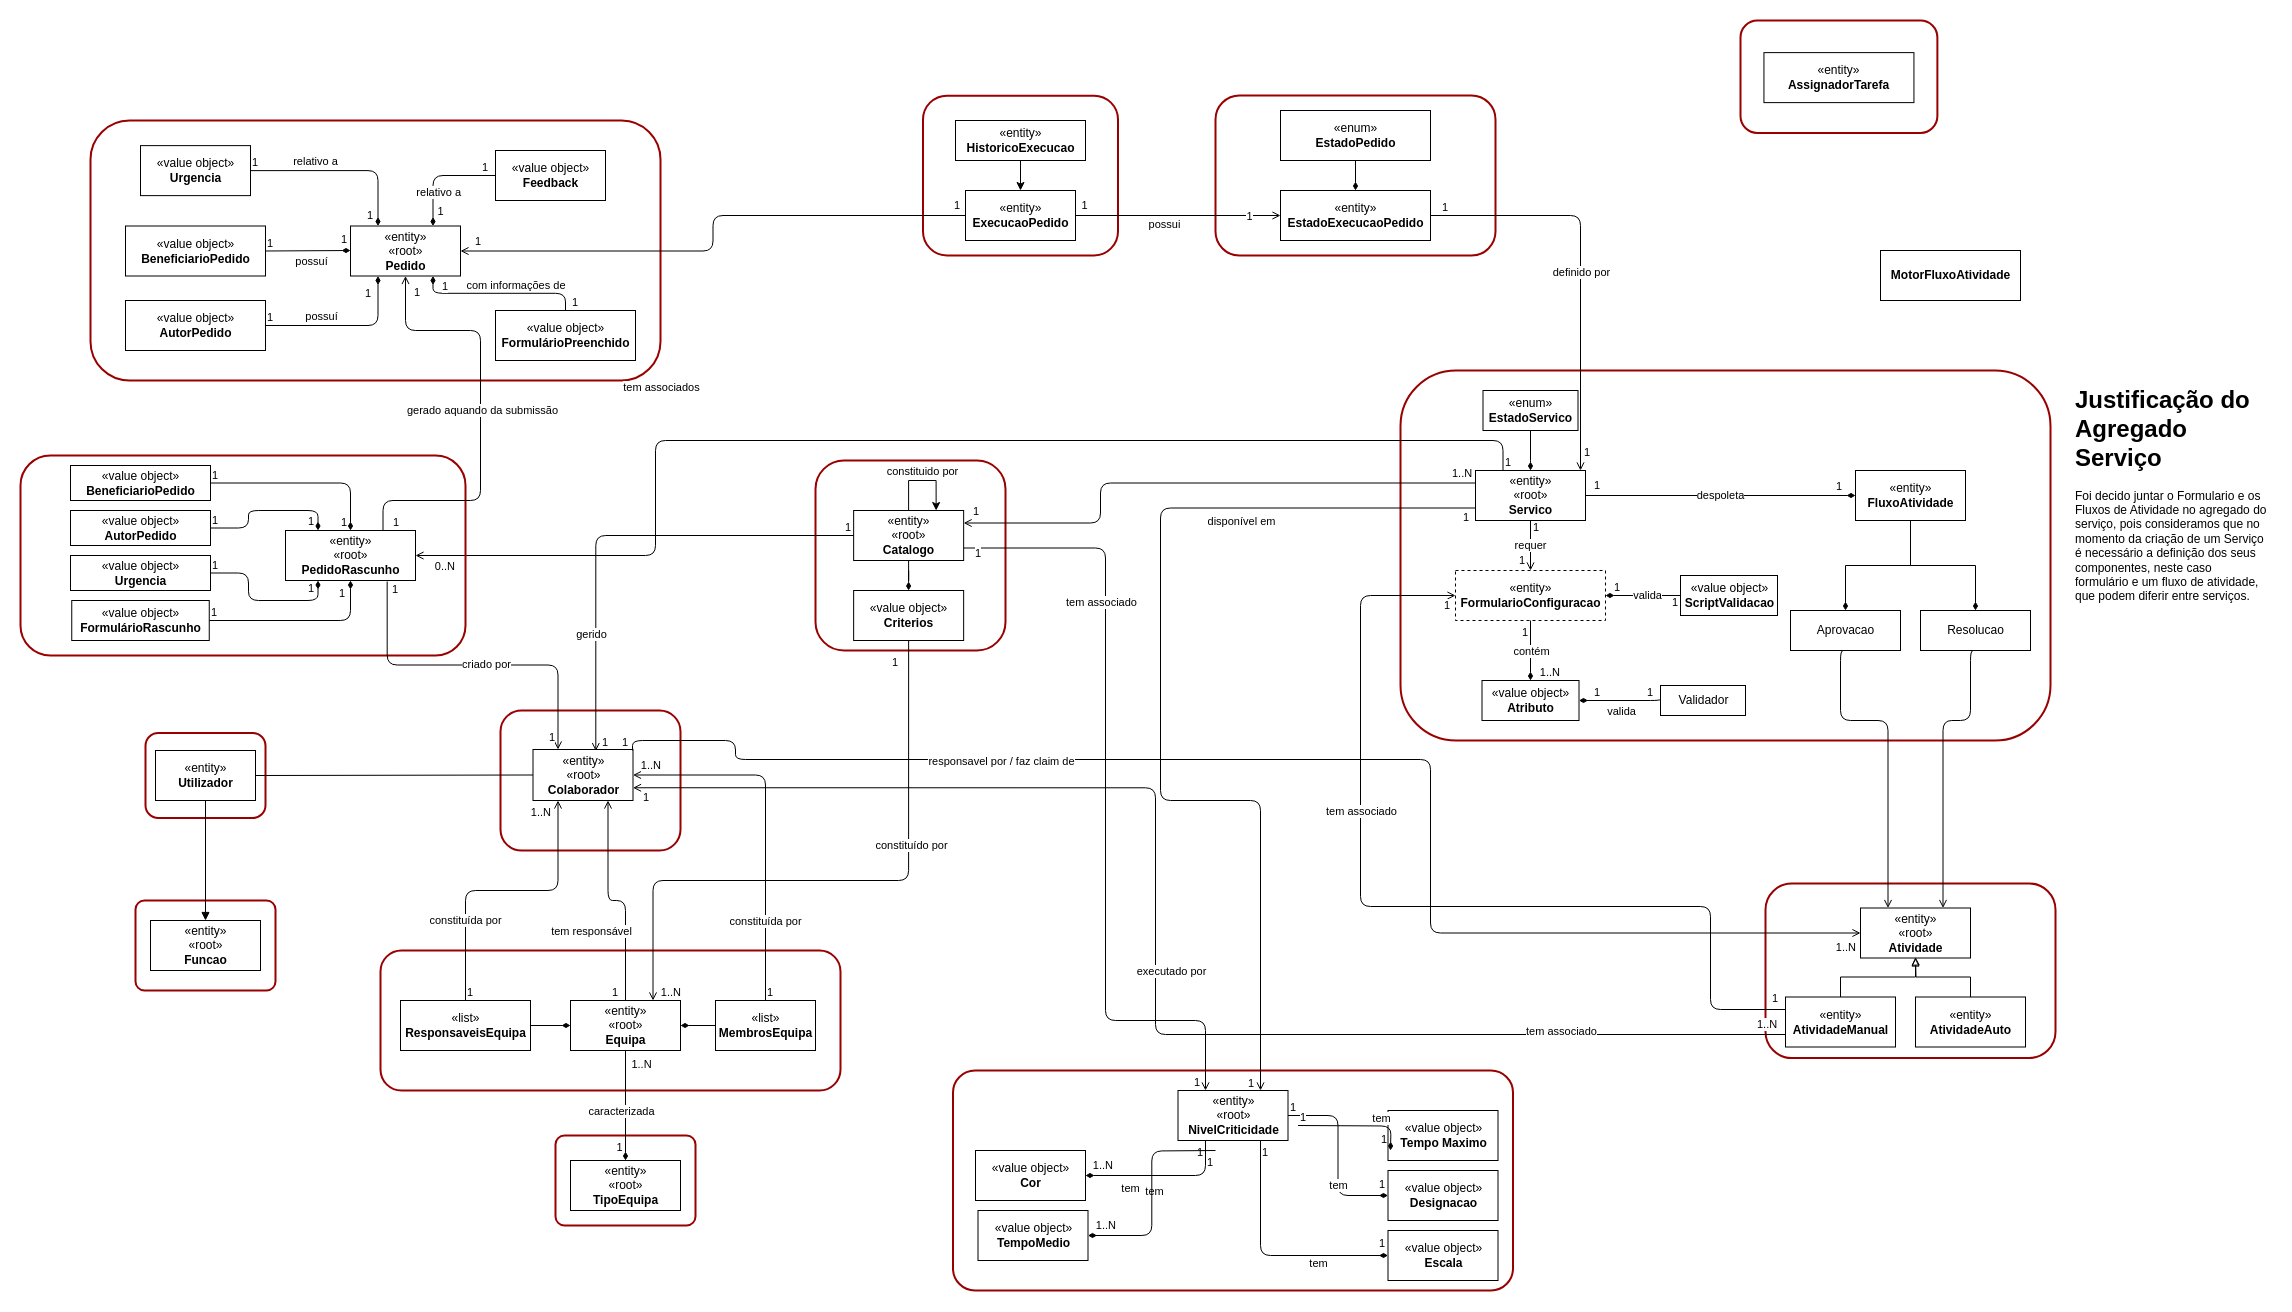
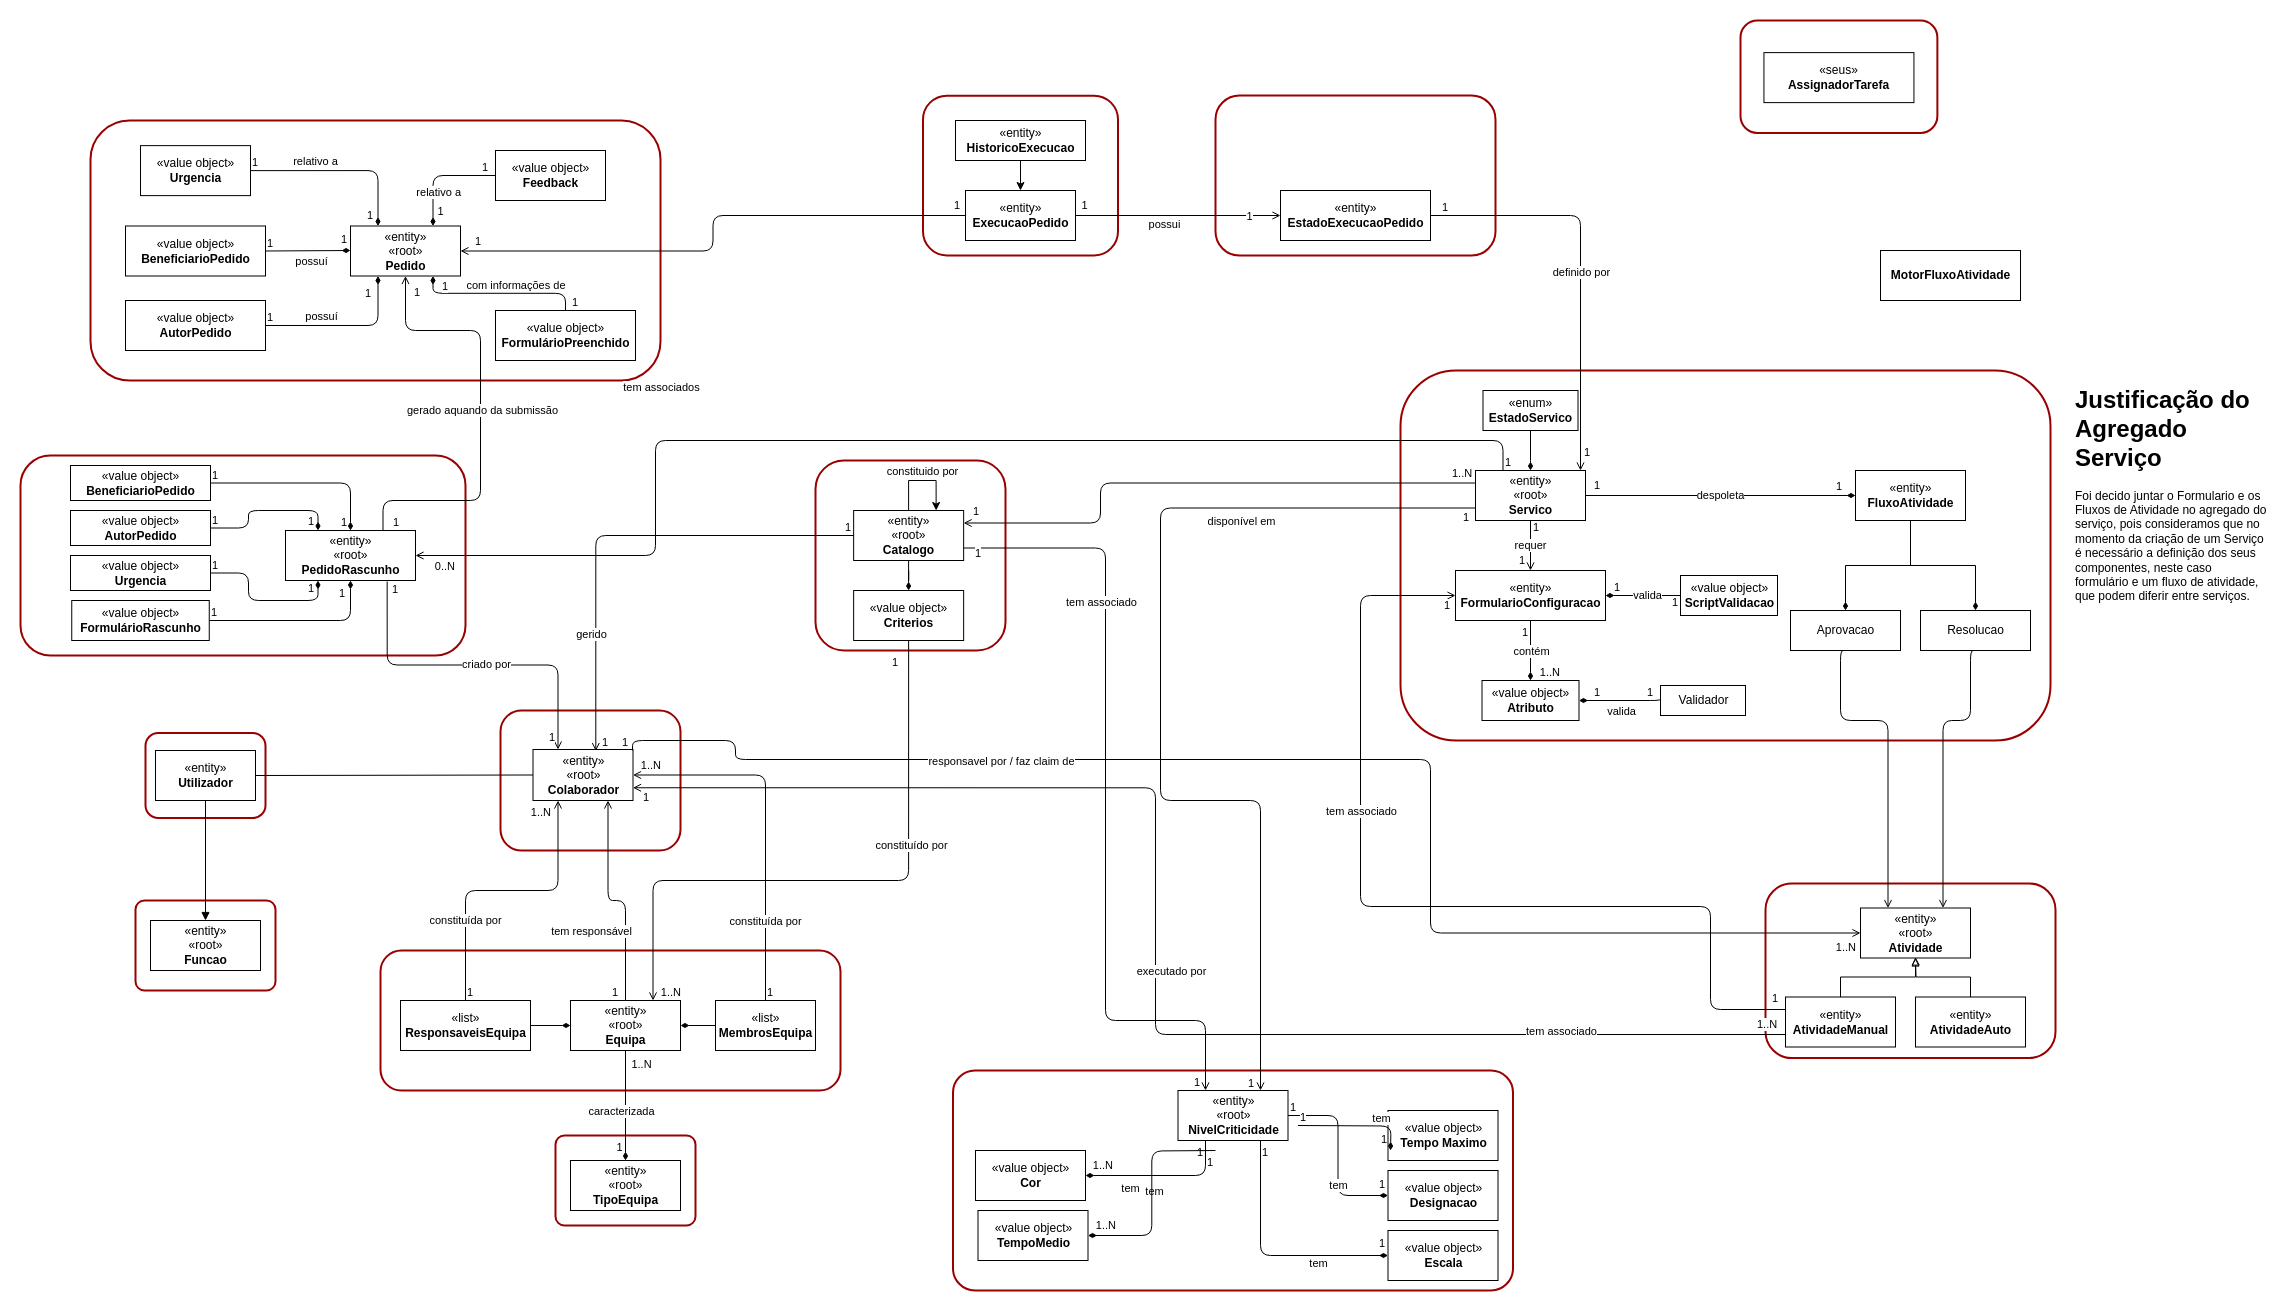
node "«entity» AssignadorTarefa": label "«entity» AssignadorTarefa" -> "«seus» AssignadorTarefa"
node "«enum» EstadoPedido": removed
edge "«enum» EstadoPedido" -> "«entity» EstadoExecucaoPedido": removed
node "«entity» FormularioConfiguracao": style dashed -> solid
